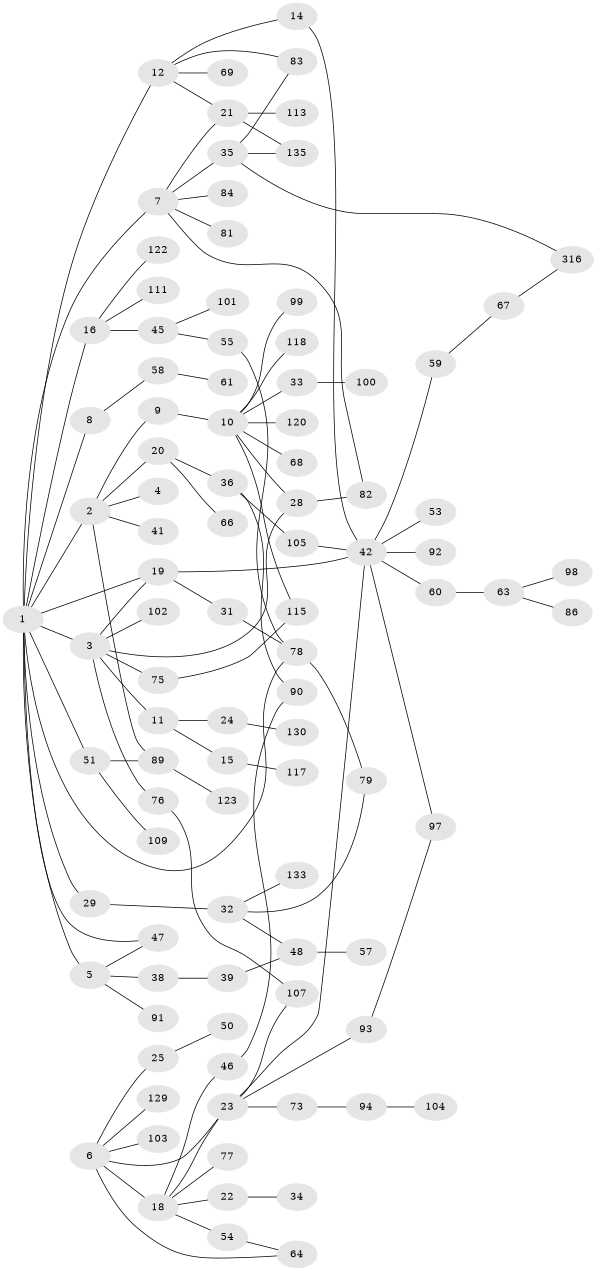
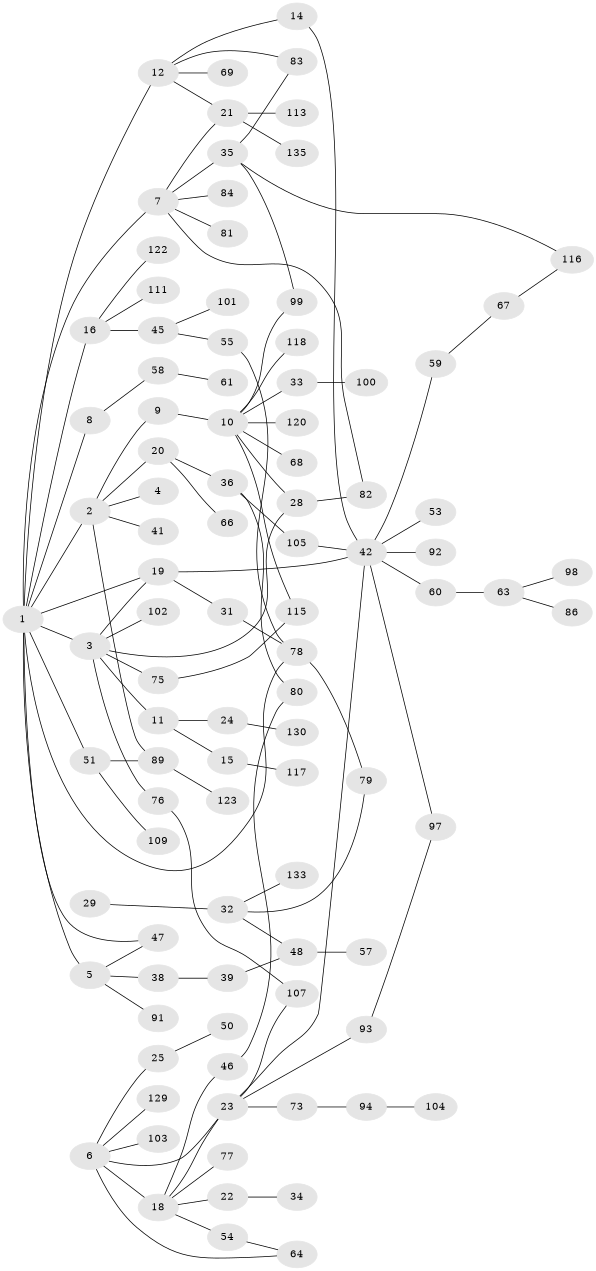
edge "35" -- "135": now "35" -- "99"
node "316": label "316" -> "116"
node "90": label "90" -> "80"
edge "1" -- "29": removed
